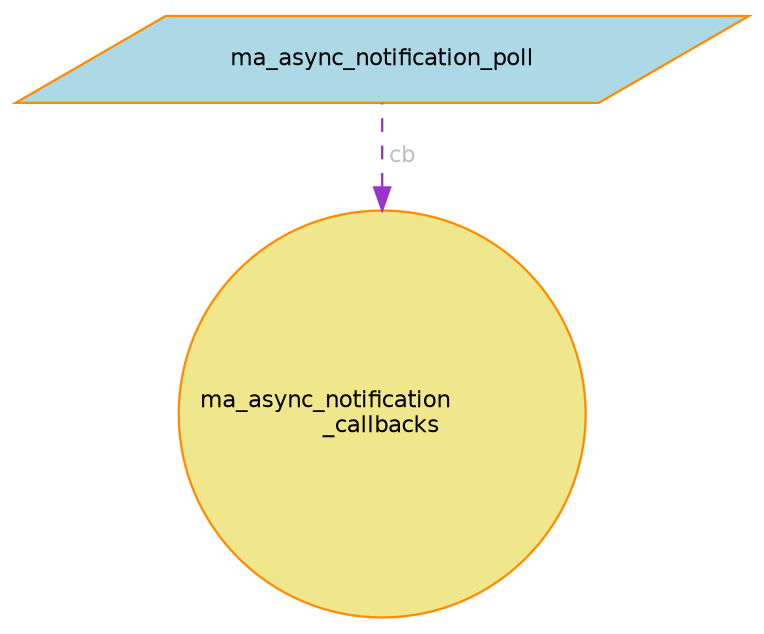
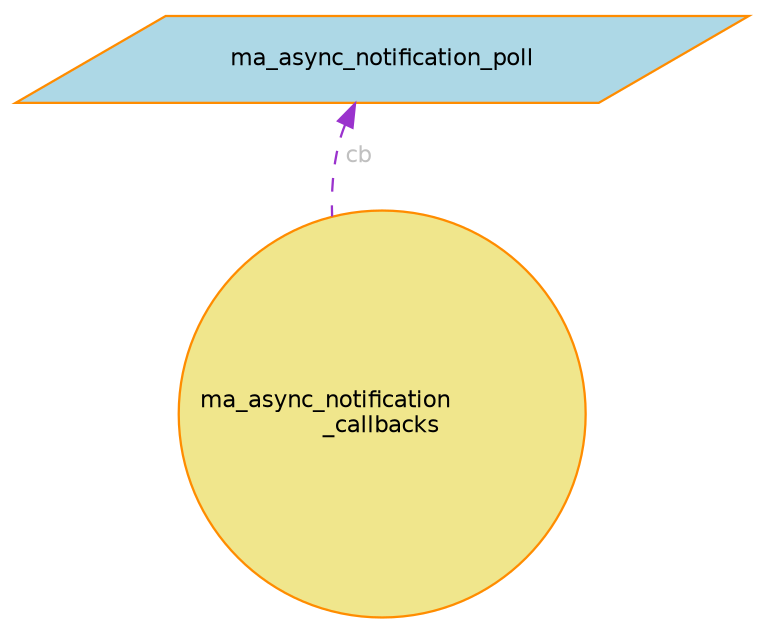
edge "ma_async_notification_poll" -> "ma_async_notification _callbacks": reversed
